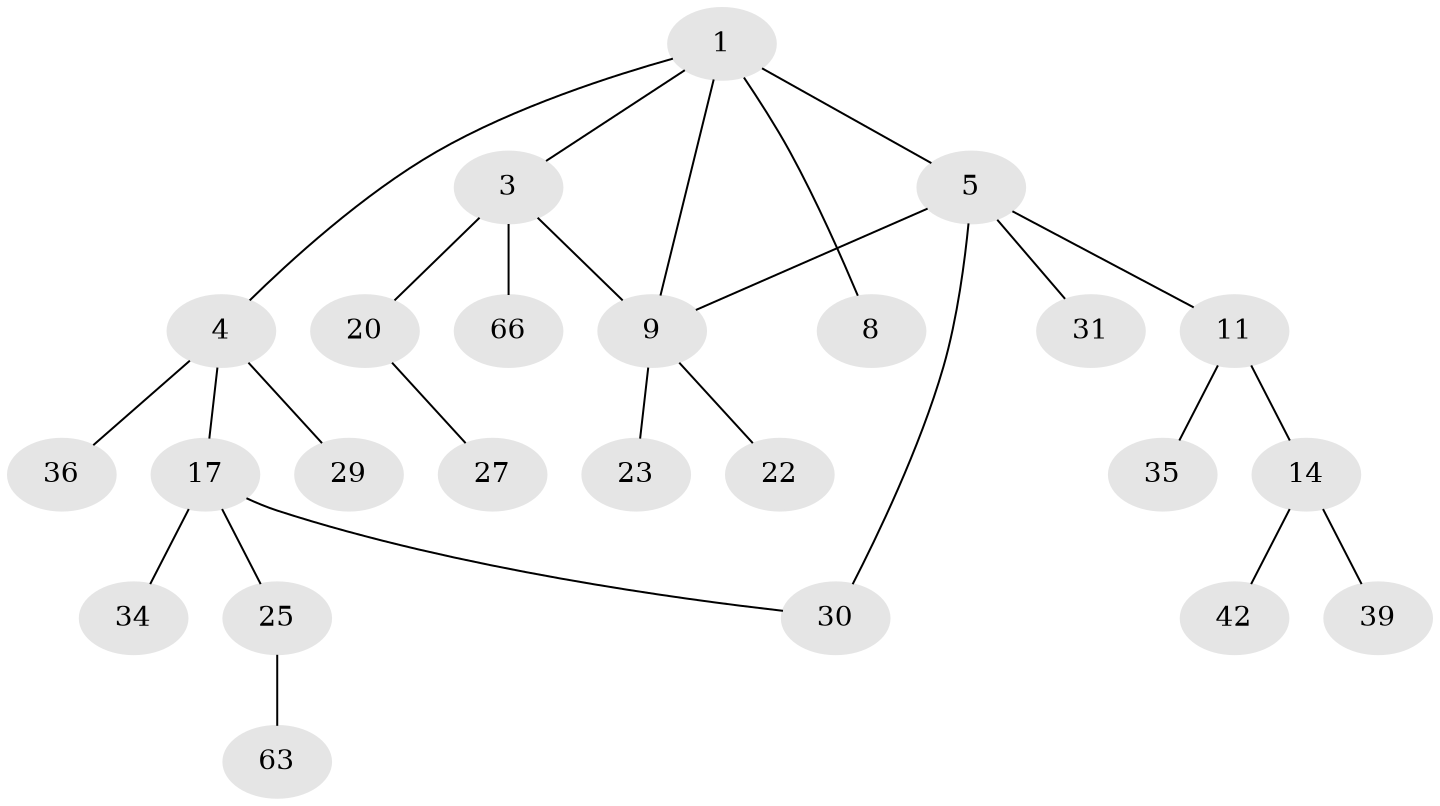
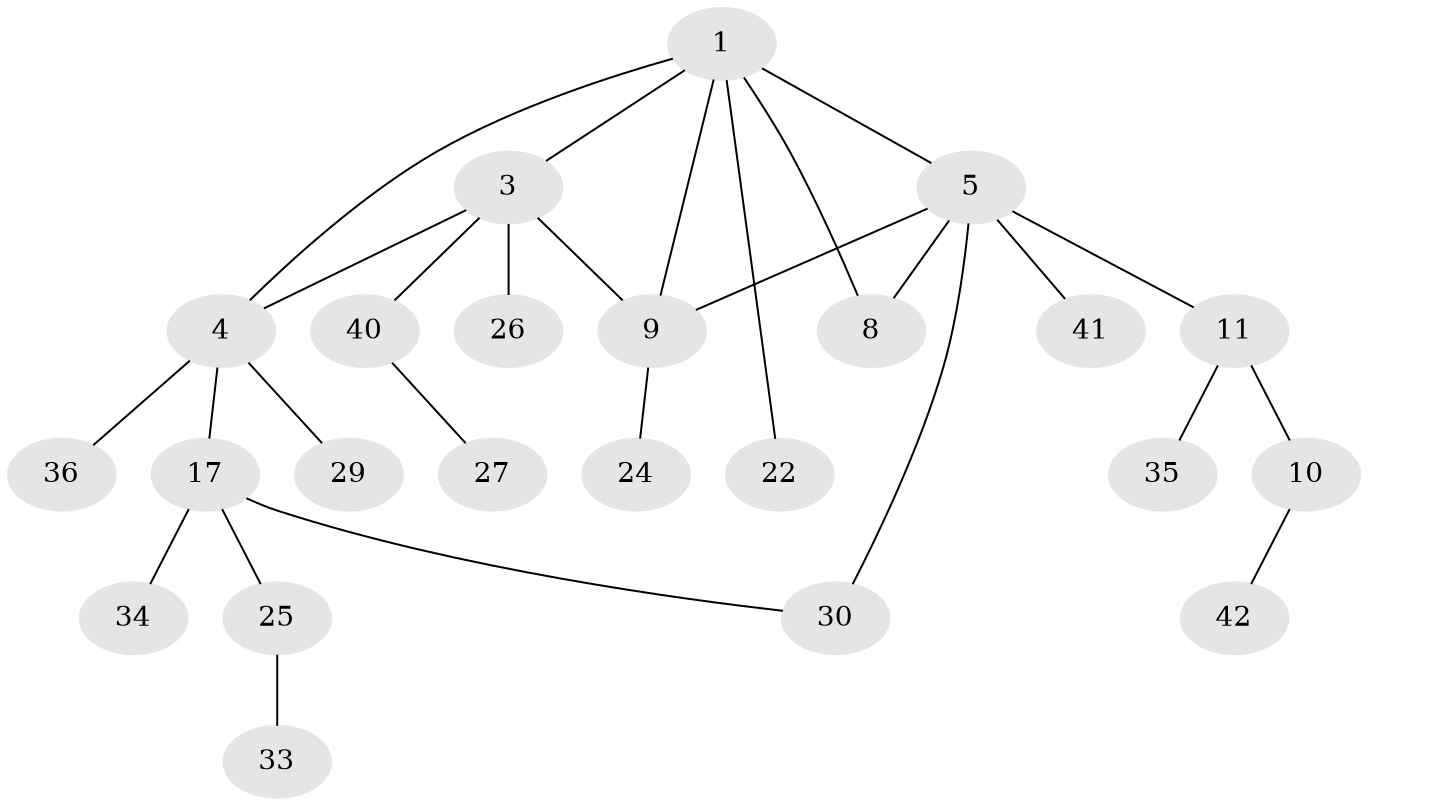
edge "3" -- "4": added
edge "5" -- "8": added
node "20": label "20" -> "40"
node "66": label "66" -> "26"
node "31": label "31" -> "41"
edge "9" -- "22": now "1" -- "22"
node "23": label "23" -> "24"
node "14": label "14" -> "10"
node "39": removed
node "63": label "63" -> "33"
